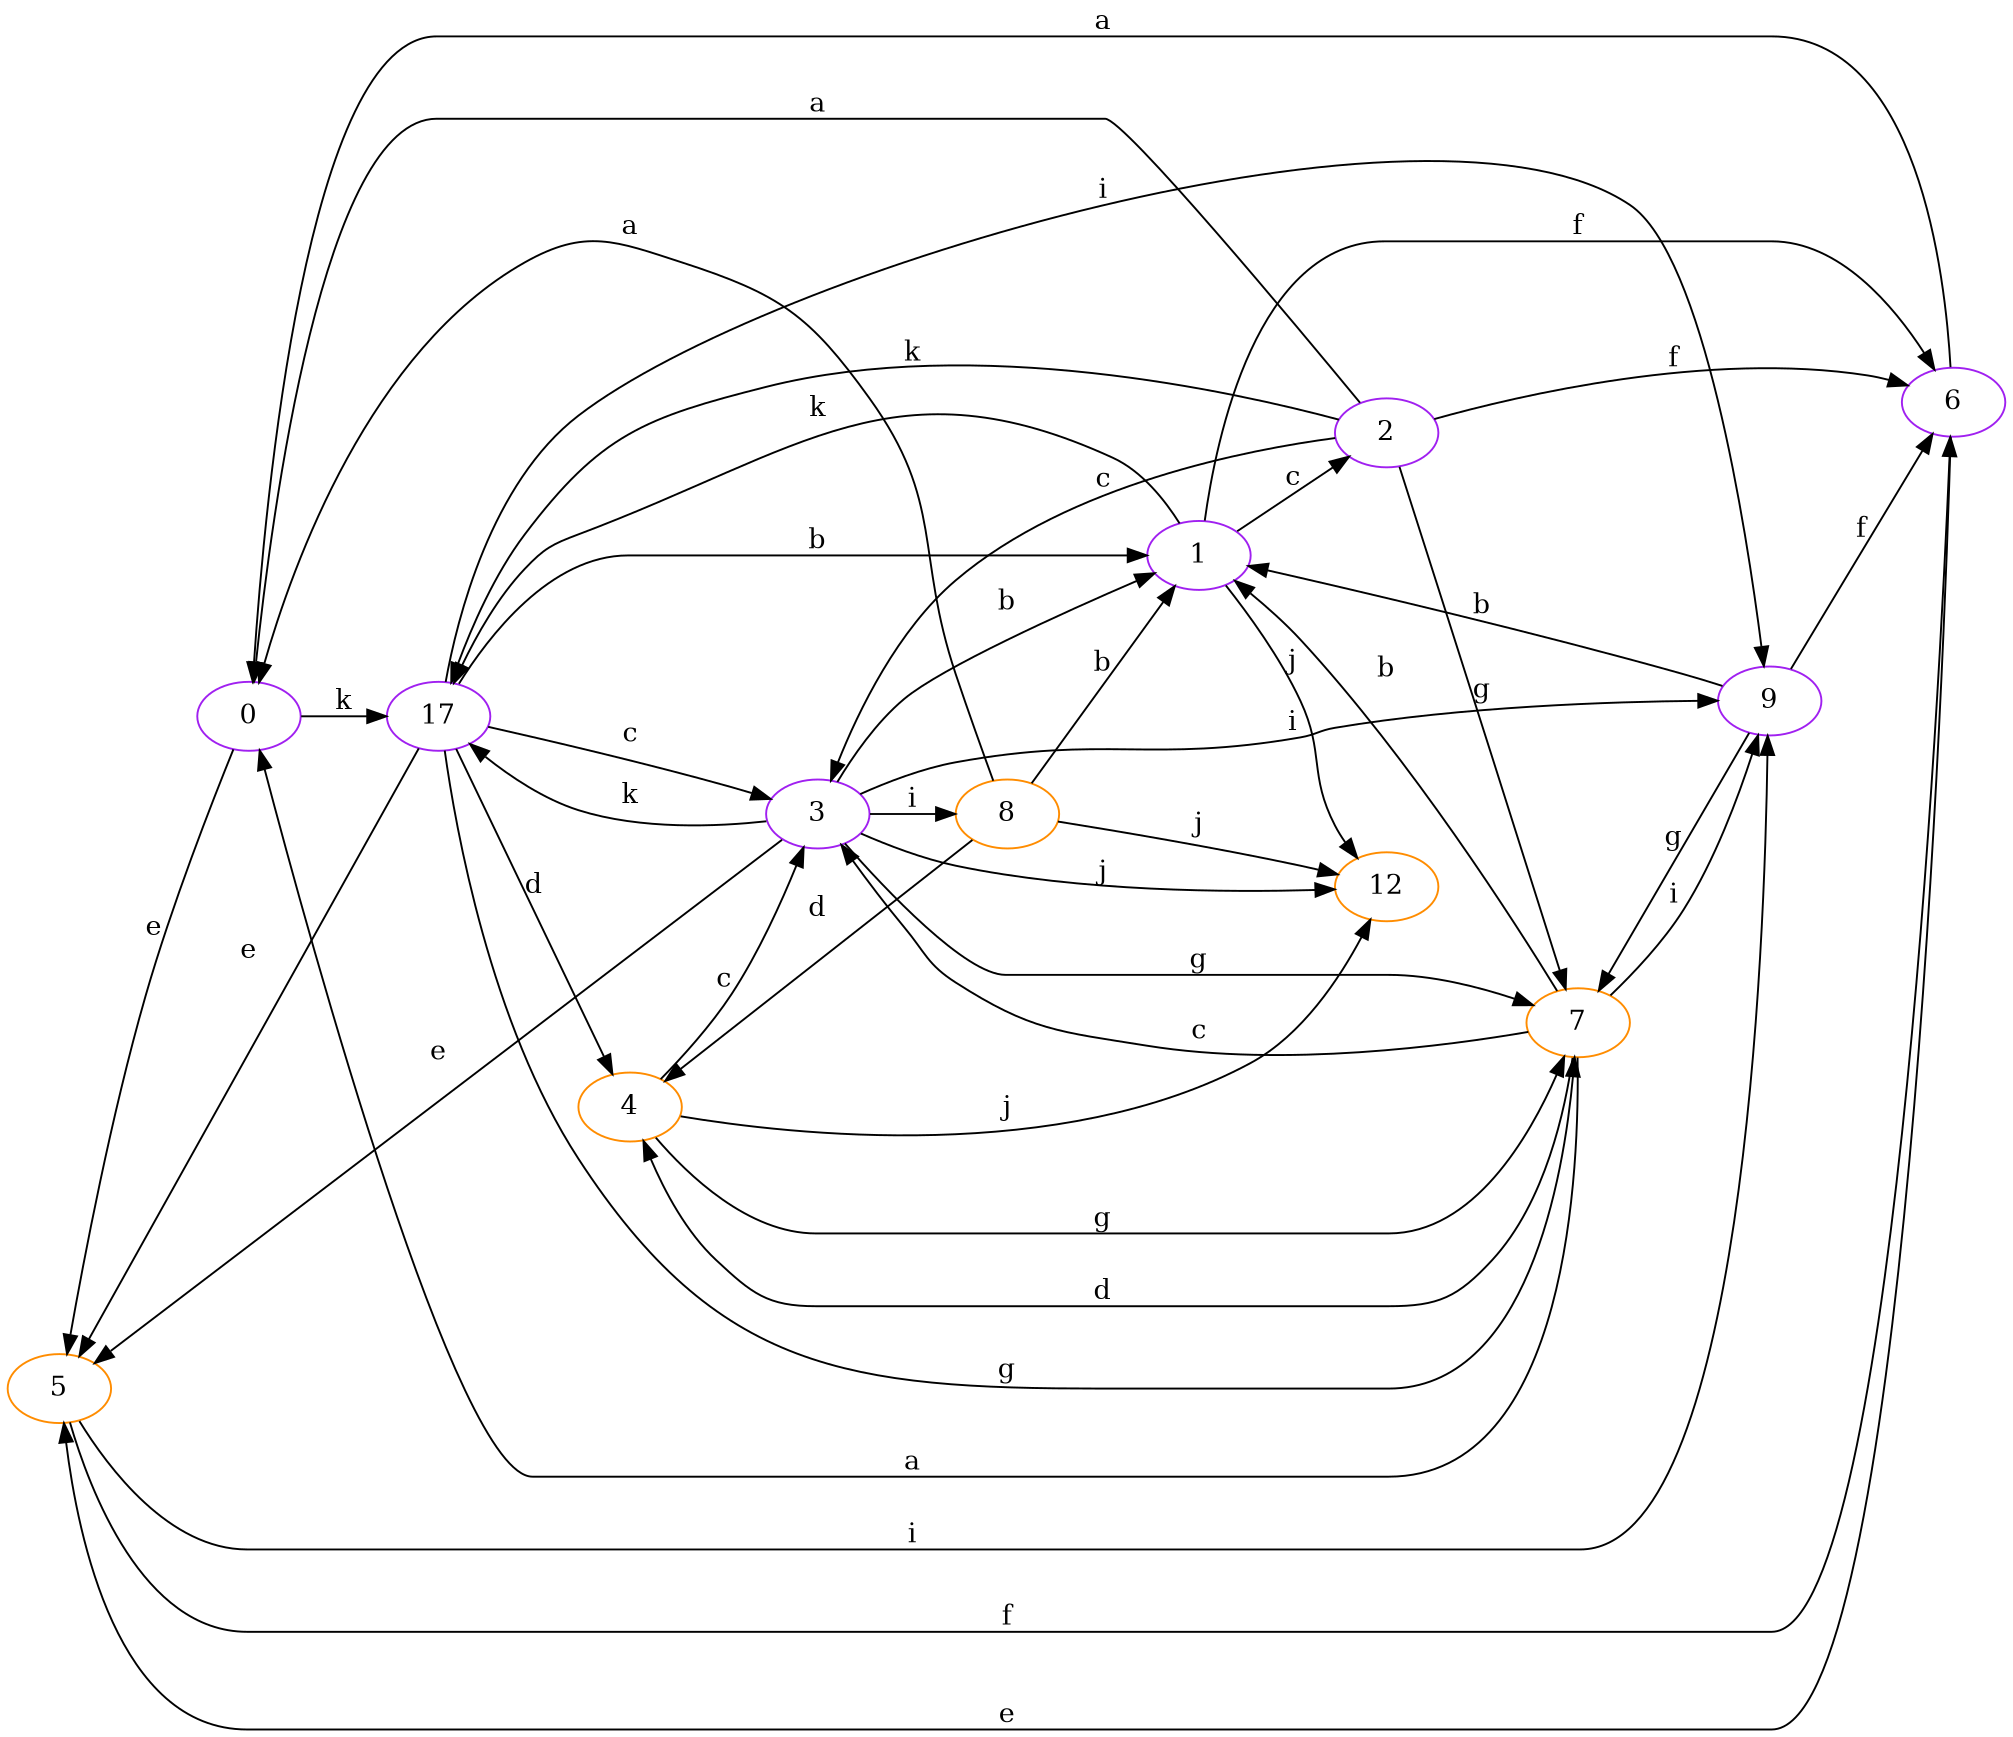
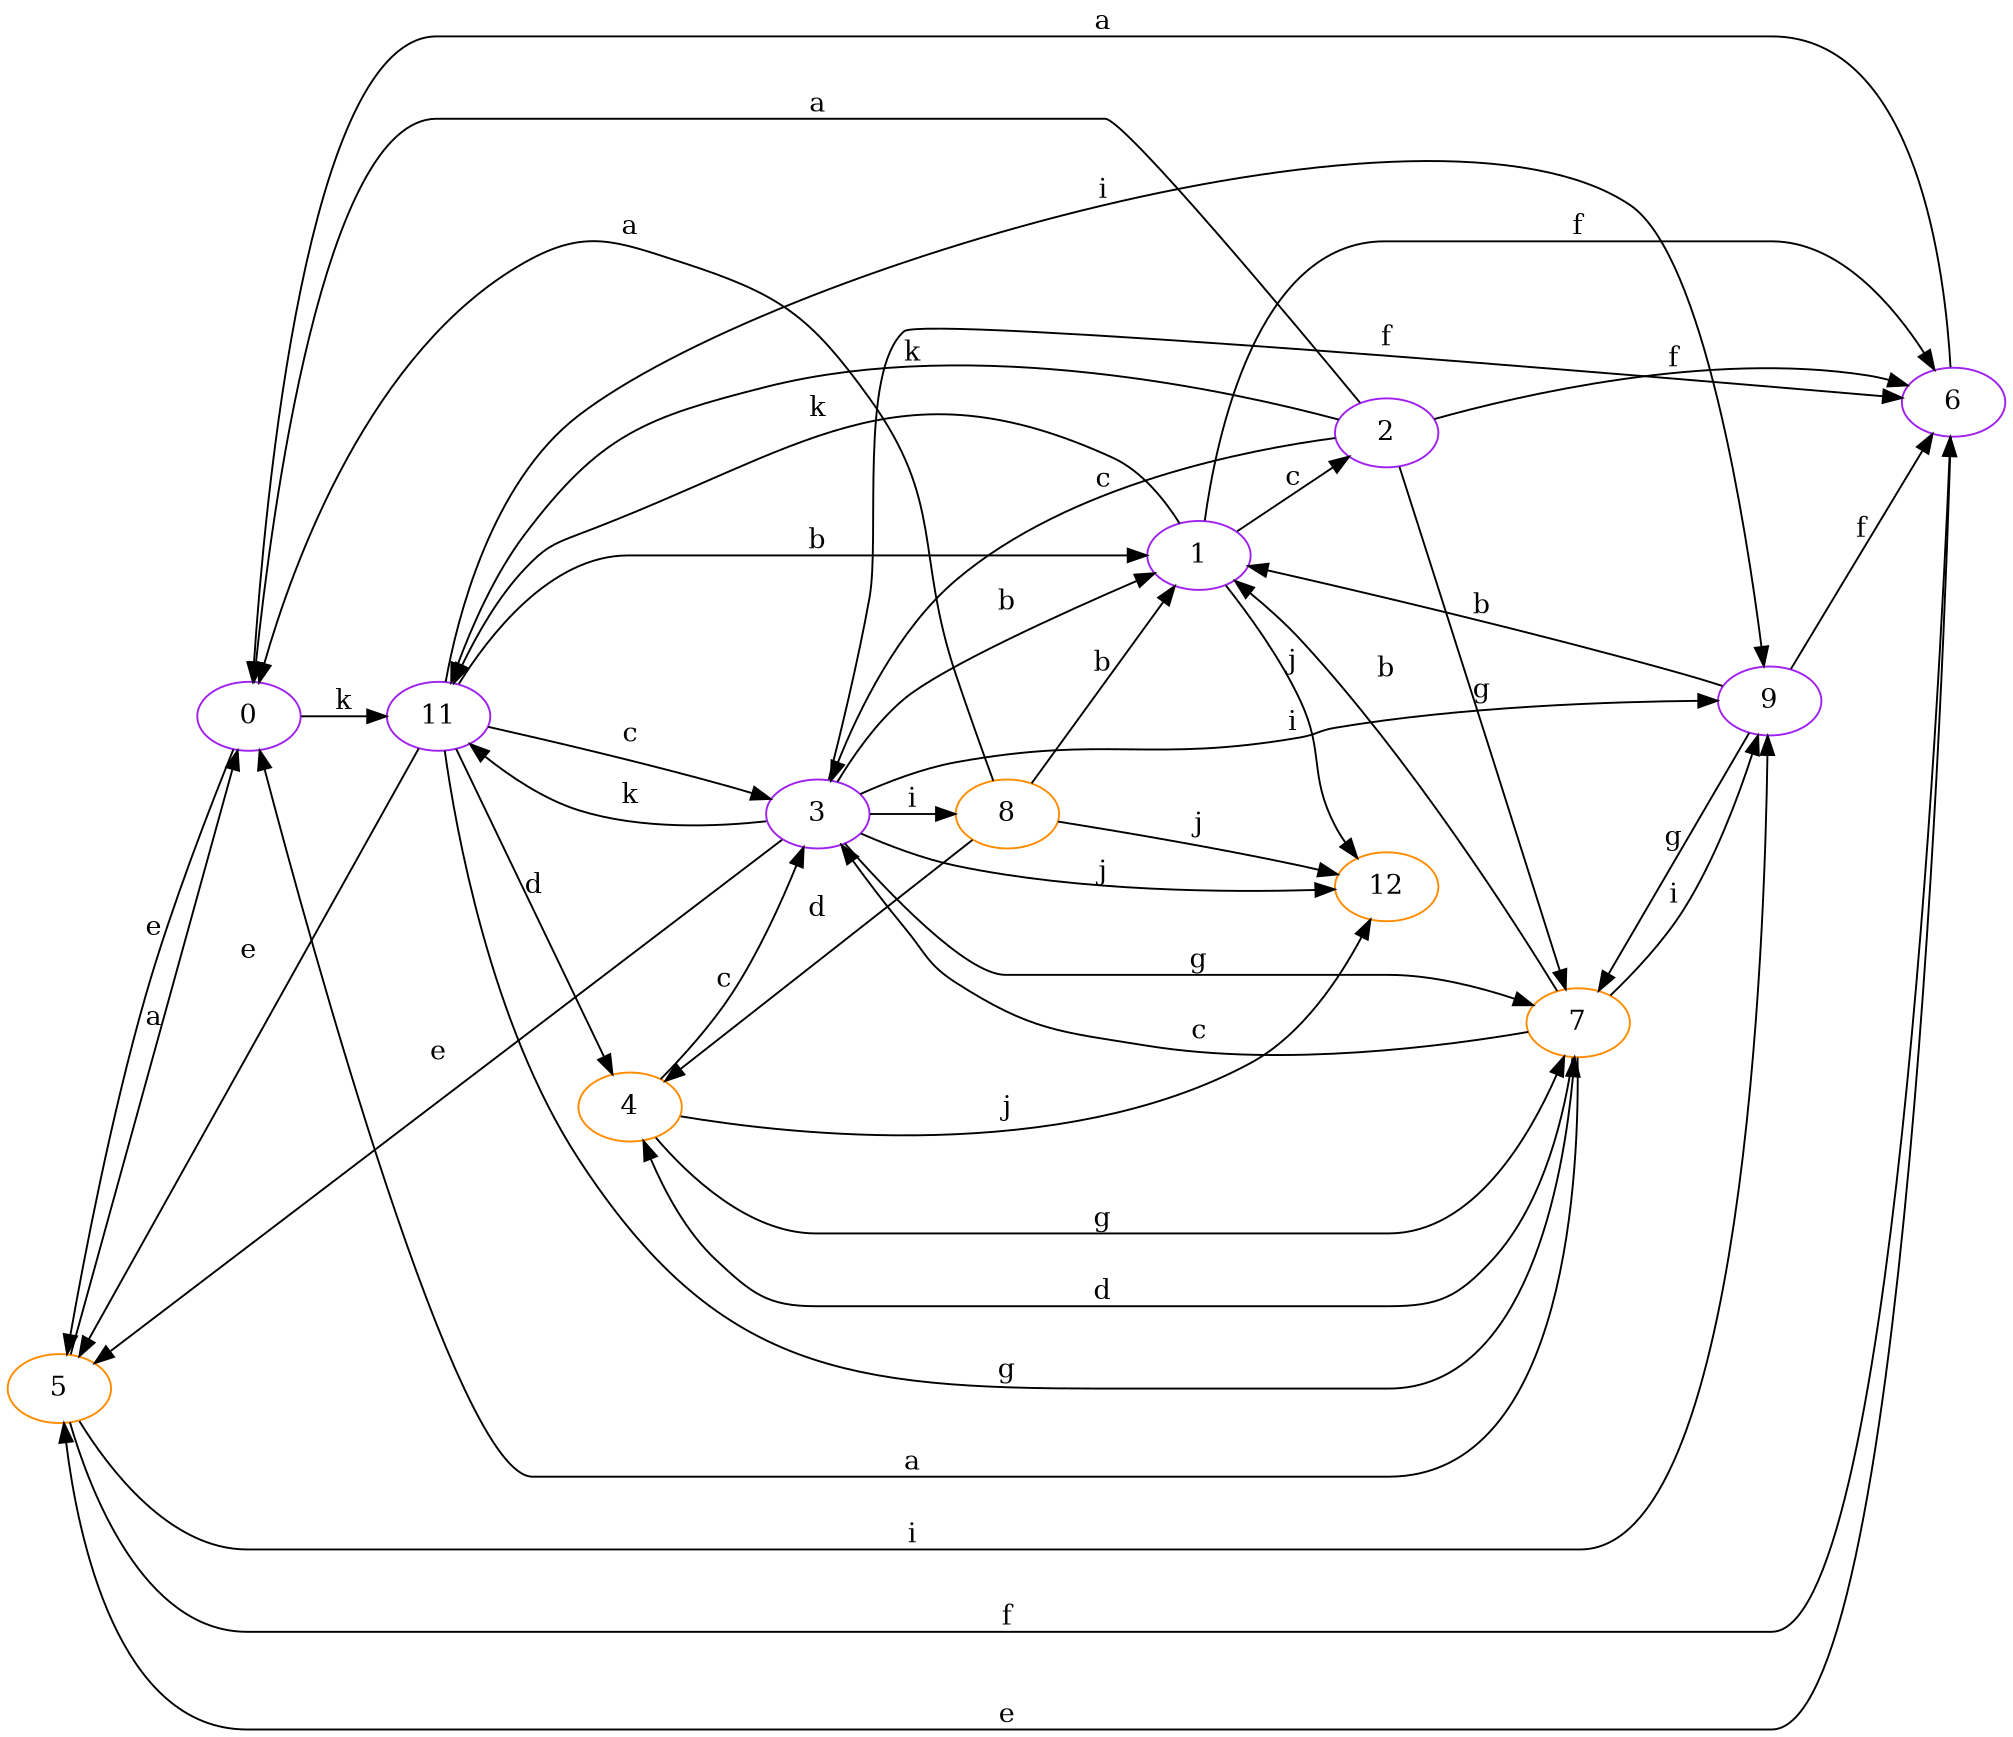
edge "3" -> "6": added, label "f"
node "17": label "17" -> "11"
edge "5" -> "0": added, label "a"
